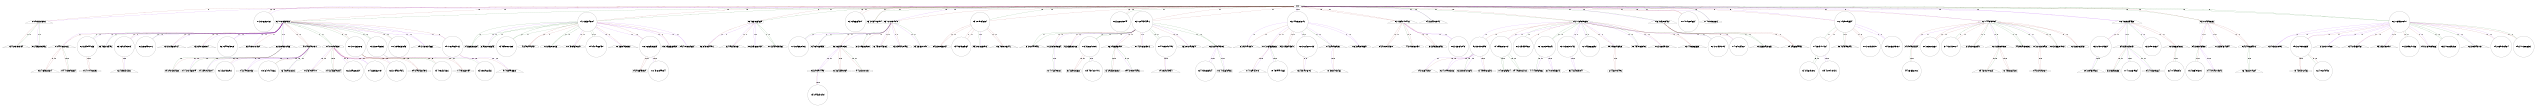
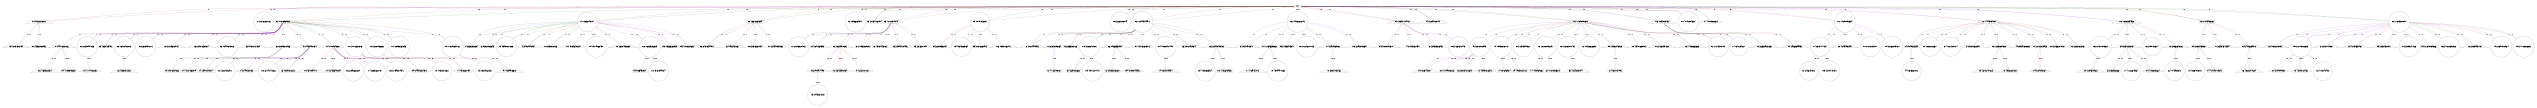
node "n191 (3.7758108377456665)": removed
node "n58 (4.396149277687073)": removed
node "n18 (4.52409029006958)": added
